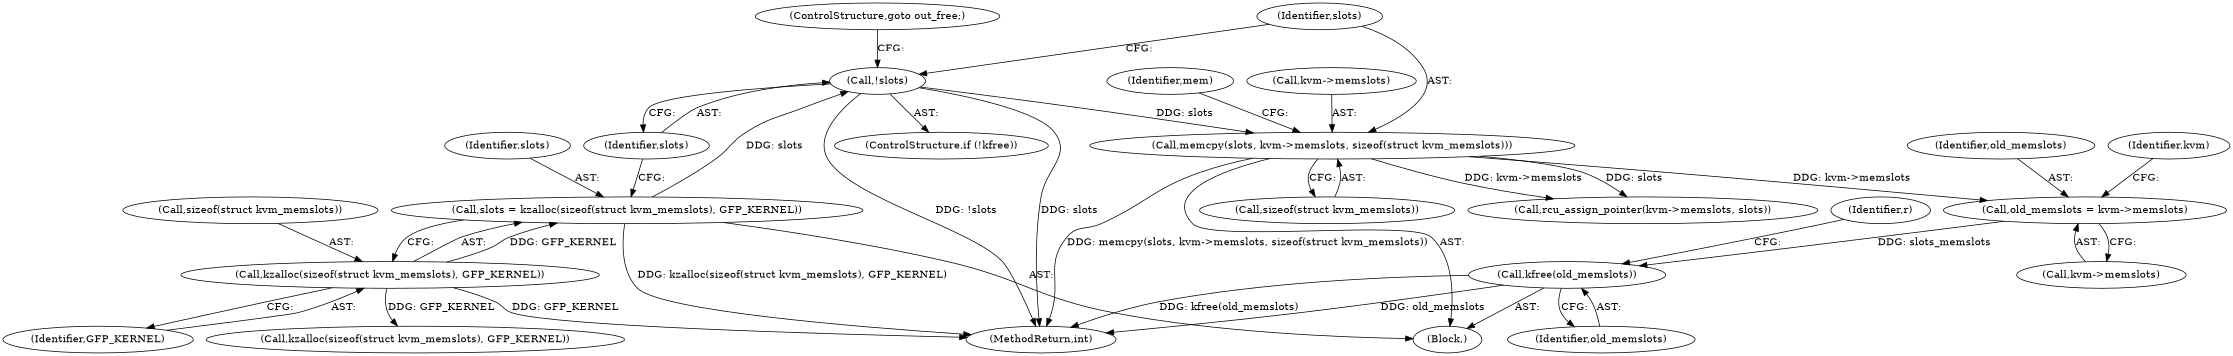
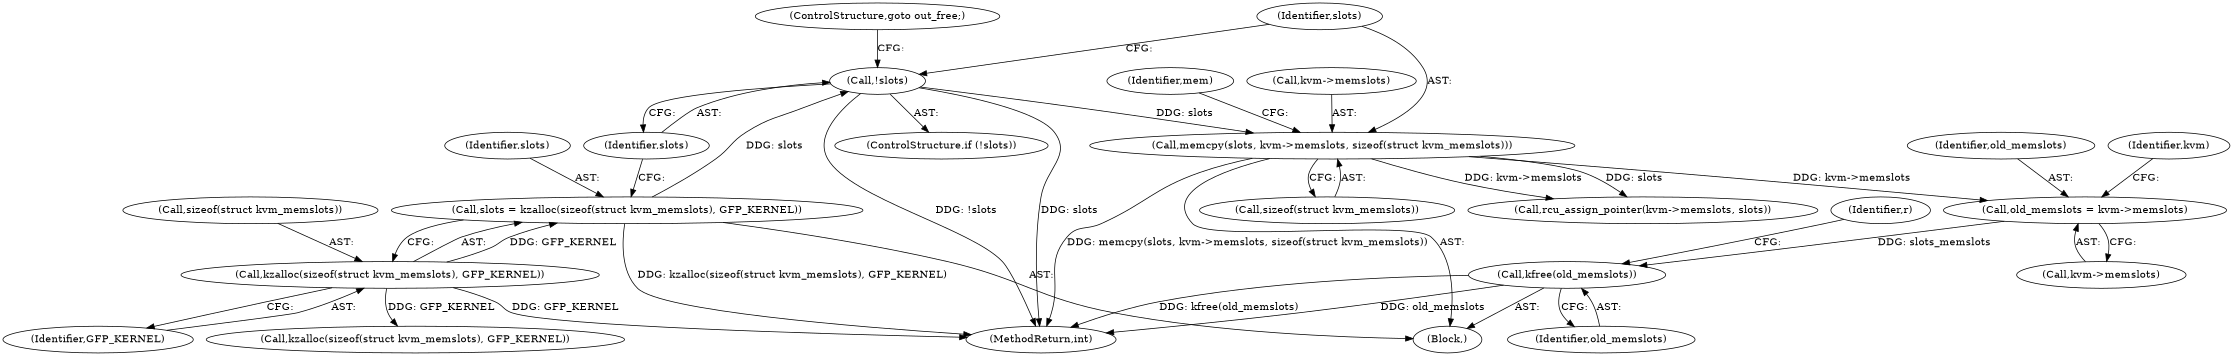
node "(ControlStructure,if (!kfree))": label "(ControlStructure,if (!kfree))" -> "(ControlStructure,if (!slots))"
